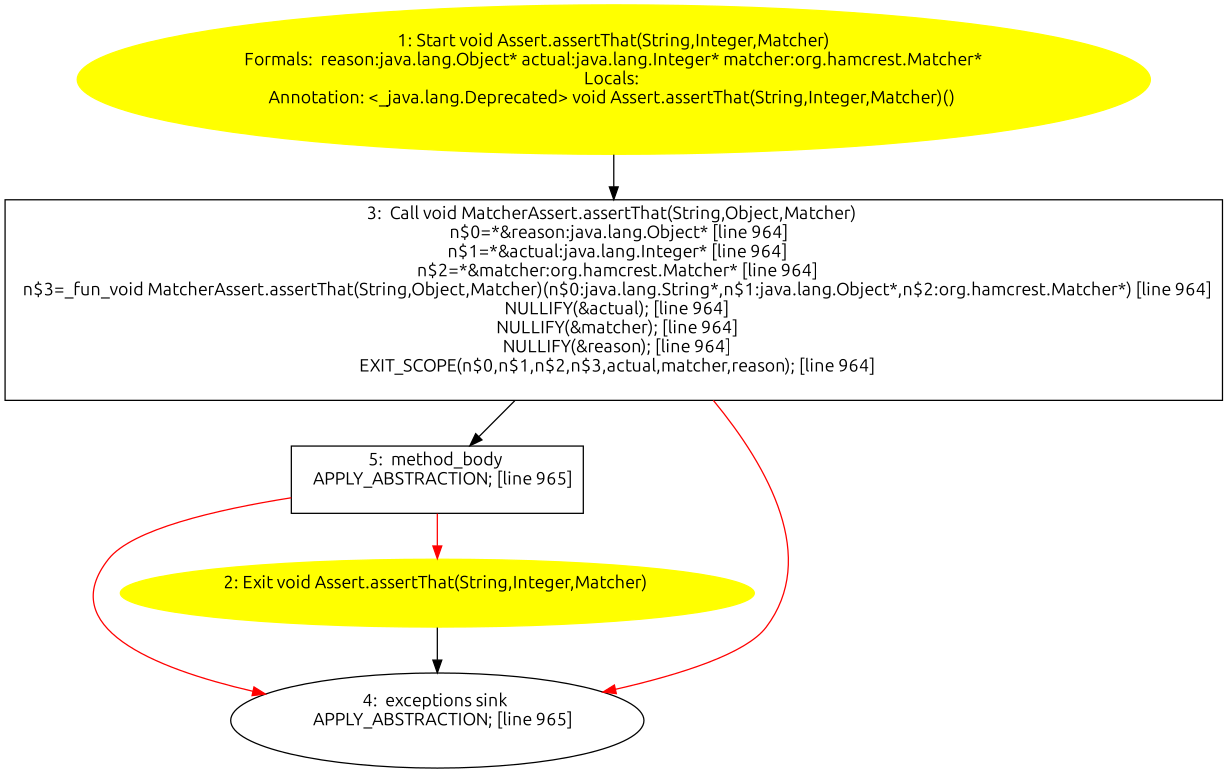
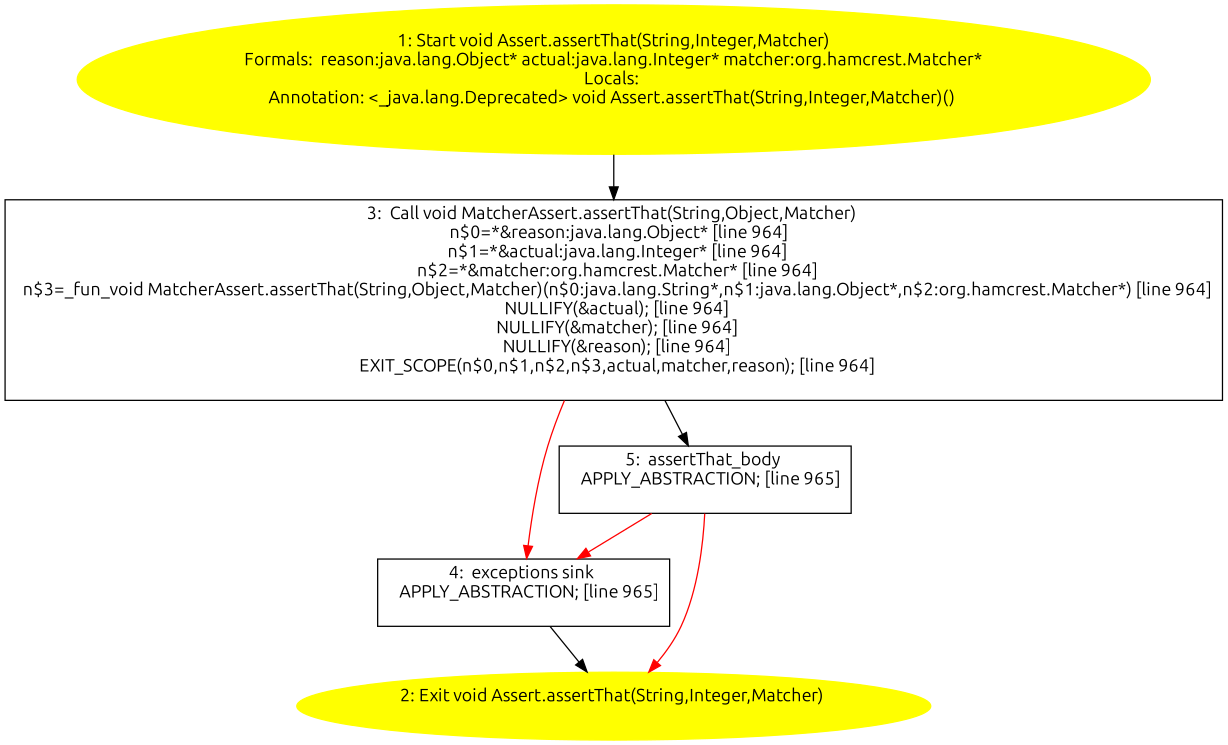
node "5:  method_body APPLY_ABSTRACTION; [line 965]": label "5:  method_body APPLY_ABSTRACTION; [line 965]" -> "5:  assertThat_body APPLY_ABSTRACTION; [line 965]"
edge "2: Exit void Assert.assertThat(String,Integer,Matcher)" -> "4:  exceptions sink APPLY_ABSTRACTION; [line 965]": reversed
node "4:  exceptions sink APPLY_ABSTRACTION; [line 965]": shape ellipse -> box
